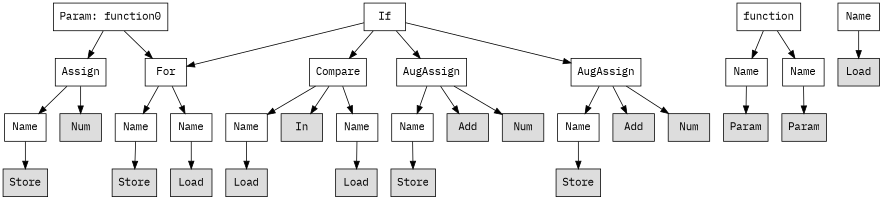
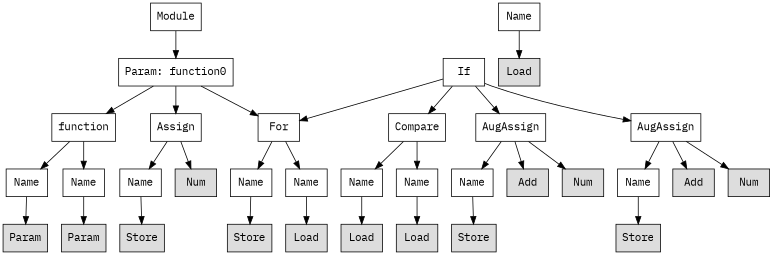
node "Module": added
edge "Param: function0" -> "function": added
node "In": removed
